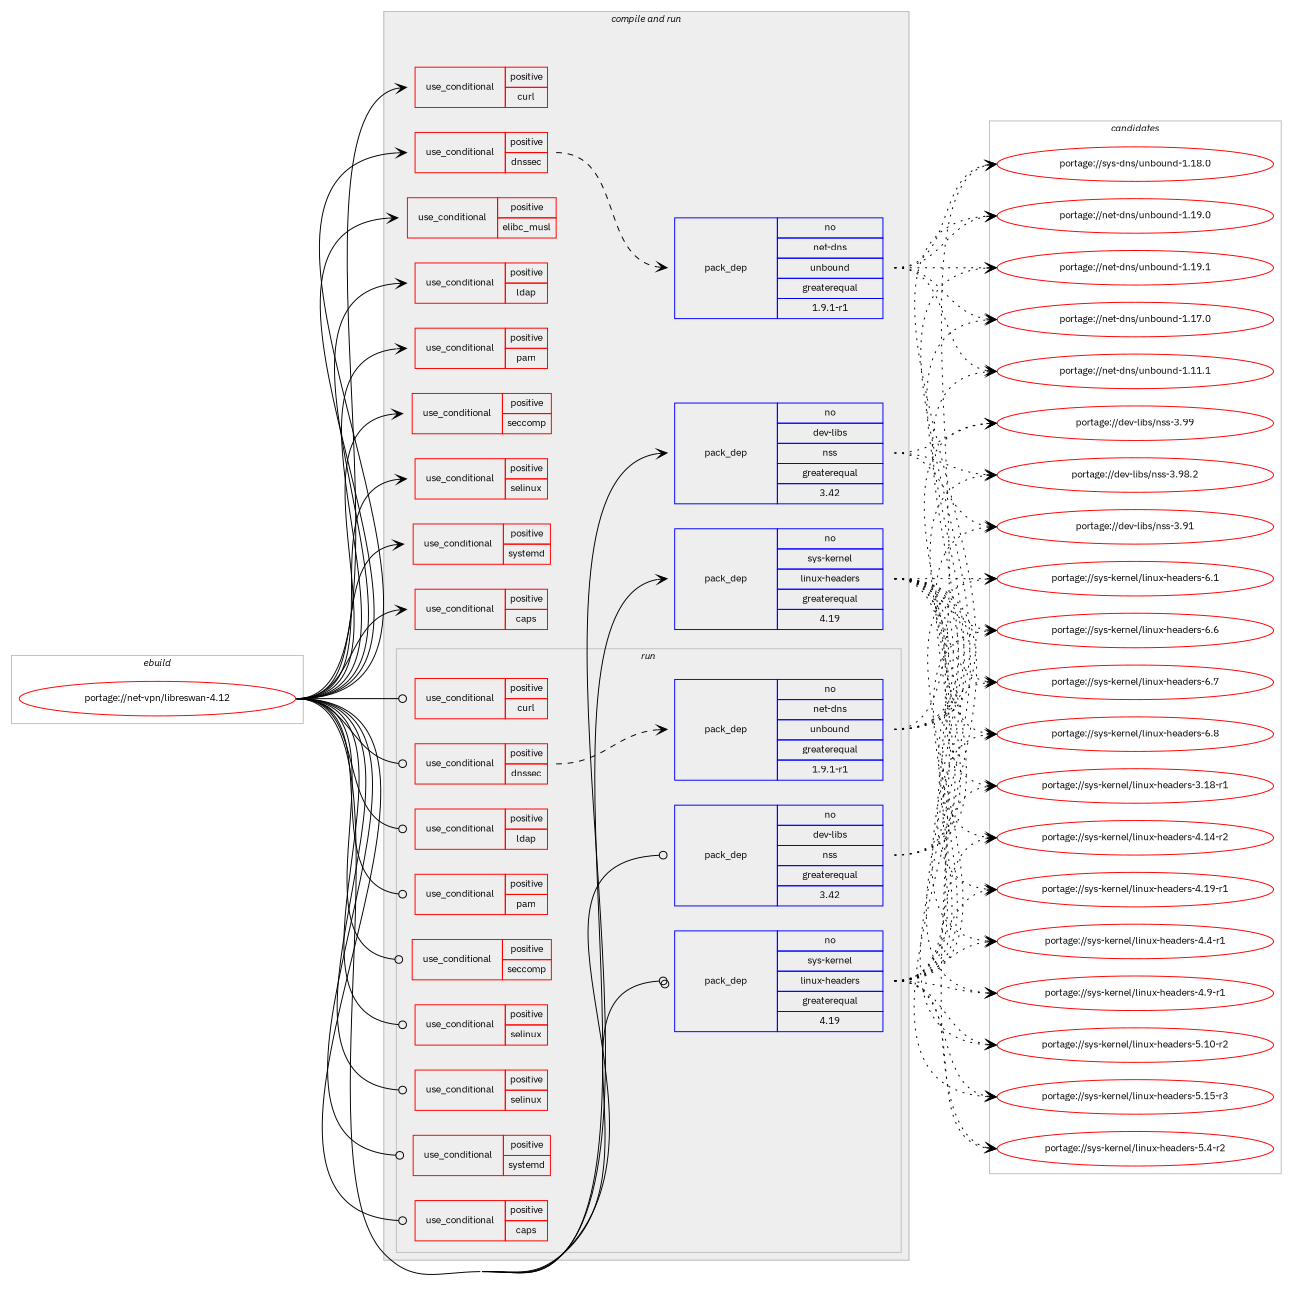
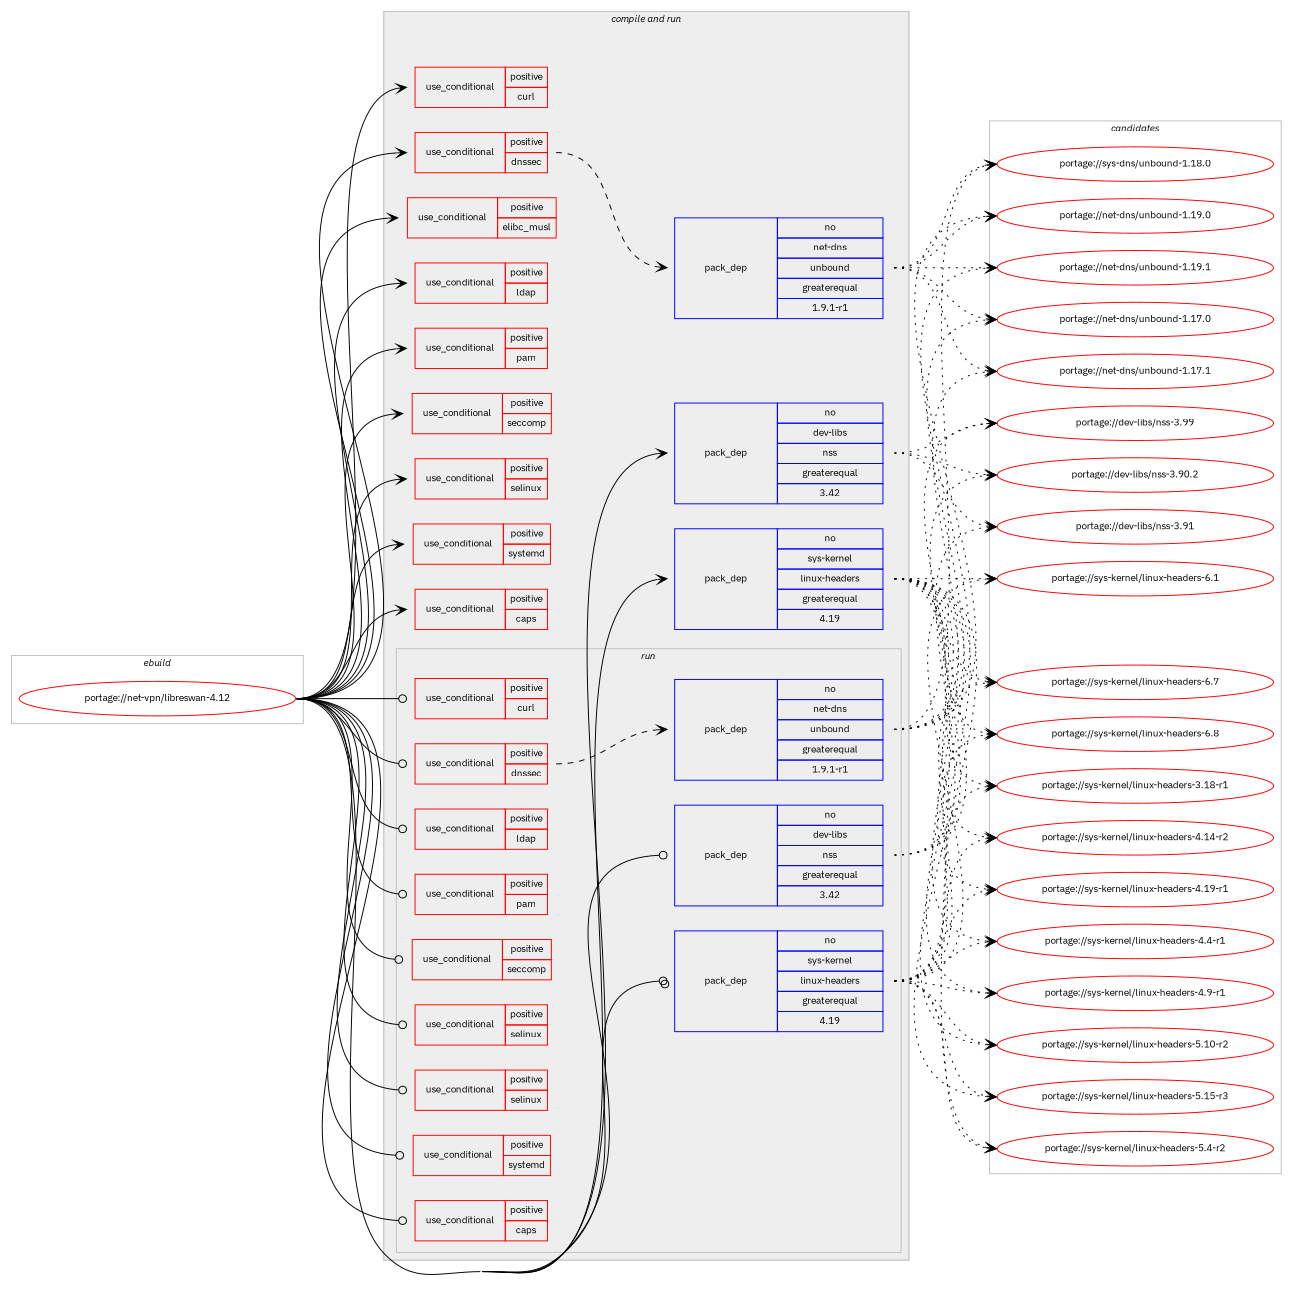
node "portage://net-dns/unbound-1.11.1": label "portage://net-dns/unbound-1.11.1" -> "portage://net-dns/unbound-1.17.1"
node "portage://dev-libs/nss-3.98.2": label "portage://dev-libs/nss-3.98.2" -> "portage://dev-libs/nss-3.90.2"
node "portage://sys-kernel/linux-headers-6.6": removed
